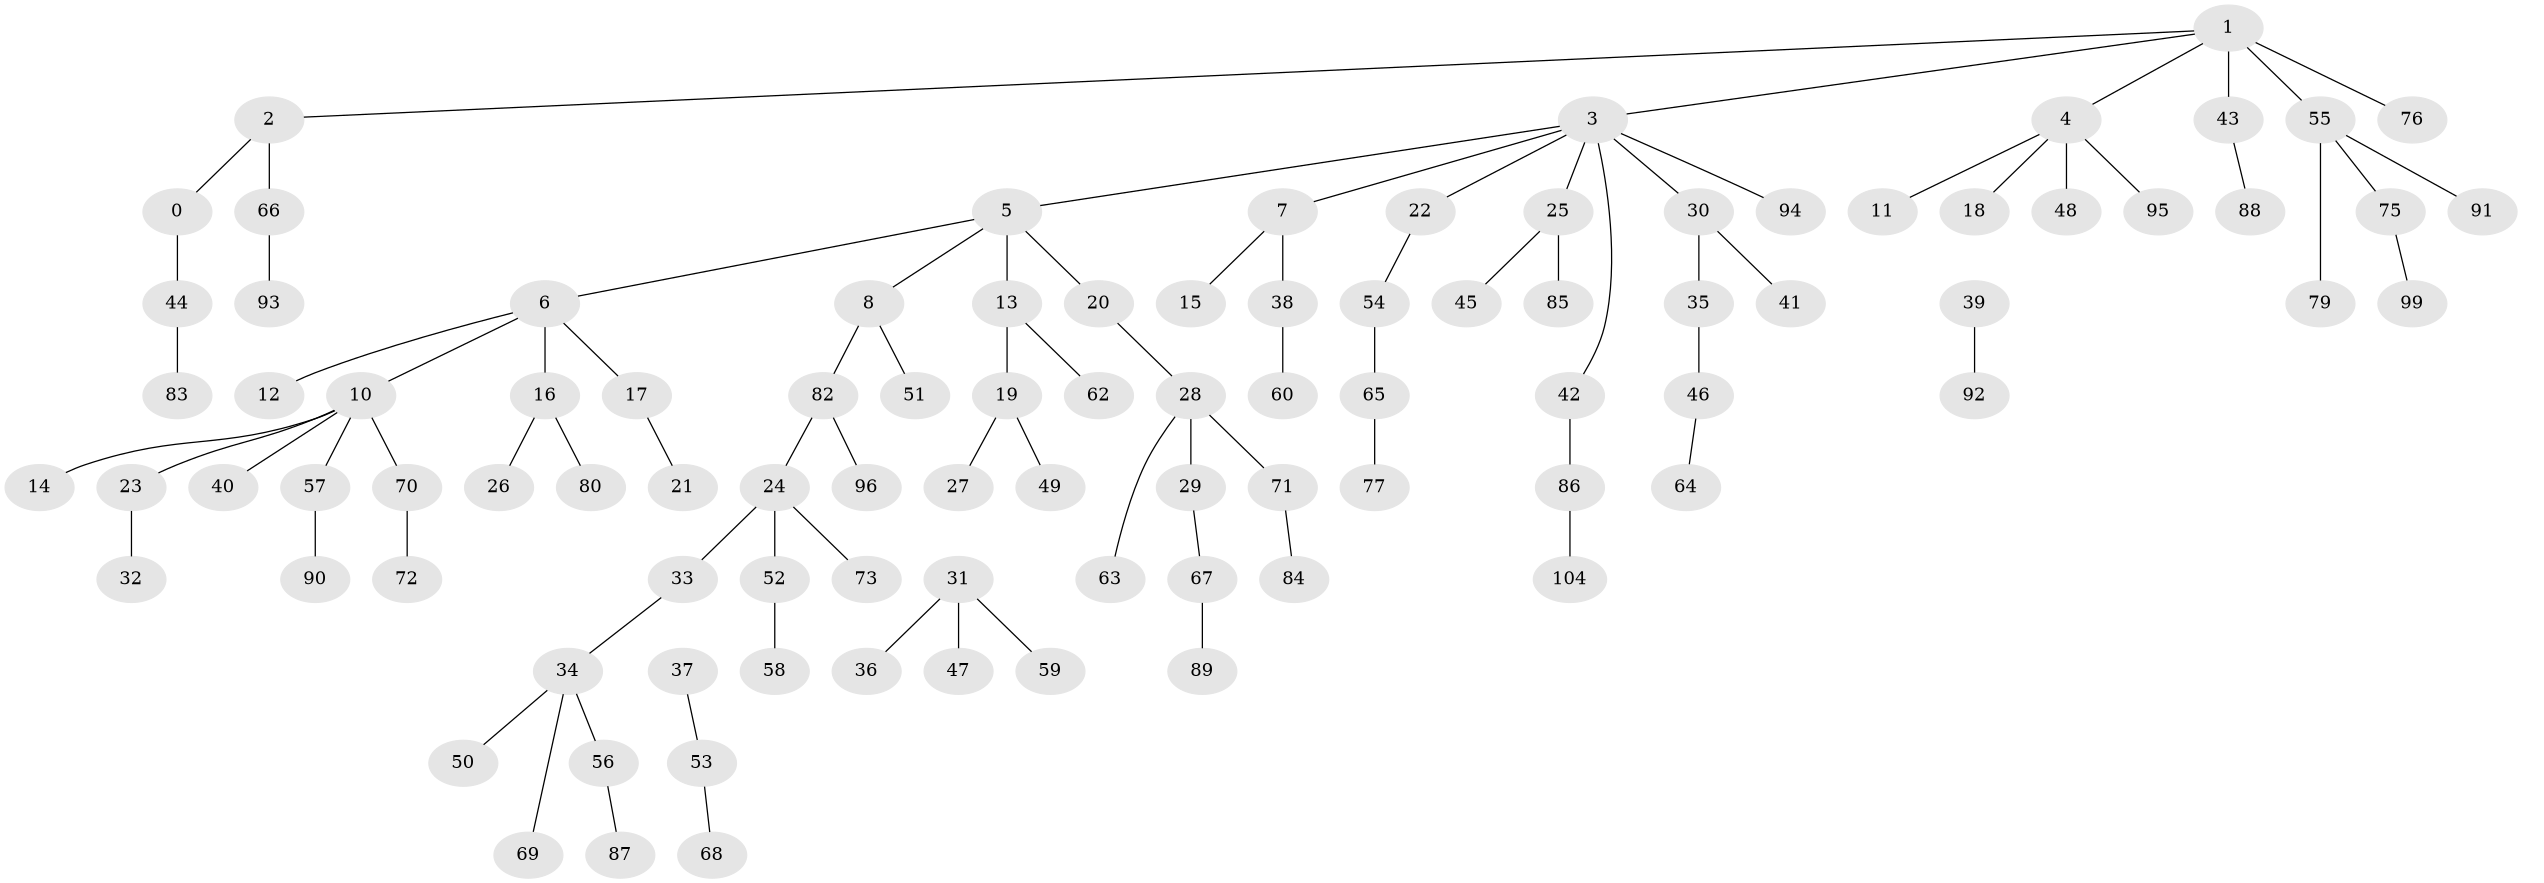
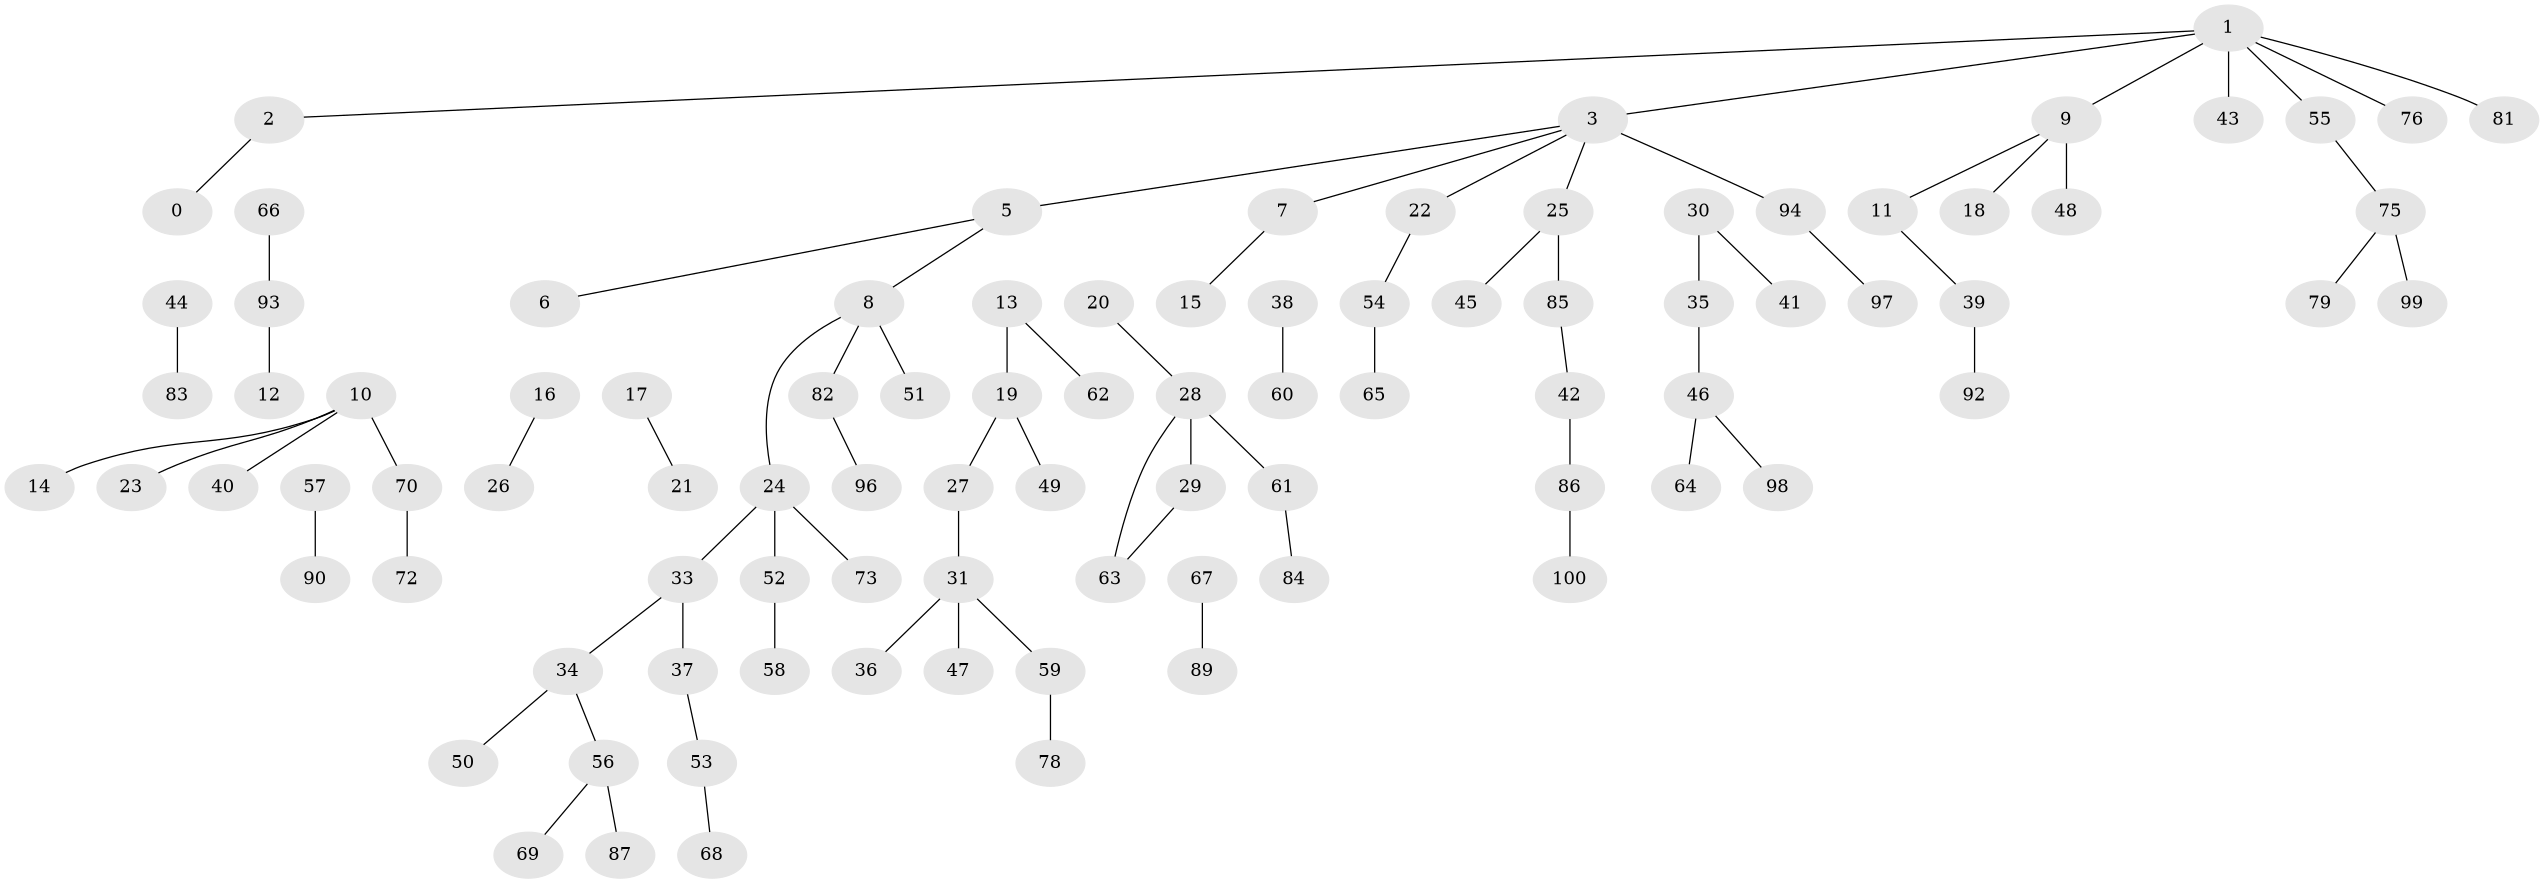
node "4": label "4" -> "9"
node "81": added
edge "2" -- "66": removed
edge "3" -- "30": removed
node "95": removed
node "88": removed
edge "55" -- "79": now "75" -- "79"
node "91": removed
edge "0" -- "44": removed
edge "5" -- "13": removed
edge "5" -- "20": removed
edge "7" -- "38": removed
edge "11" -- "39": added
edge "3" -- "42": now "85" -- "42"
node "97": added
edge "6" -- "12": now "93" -- "12"
edge "6" -- "10": removed
edge "6" -- "16": removed
edge "6" -- "17": removed
edge "10" -- "57": removed
edge "82" -- "24": now "8" -- "24"
node "80": removed
node "71": label "71" -> "61"
node "77": removed
node "98": added
edge "29" -- "67": now "29" -- "63"
edge "27" -- "31": added
node "32": removed
node "104": label "104" -> "100"
edge "33" -- "37": added
edge "34" -- "69": now "56" -- "69"
node "78": added
